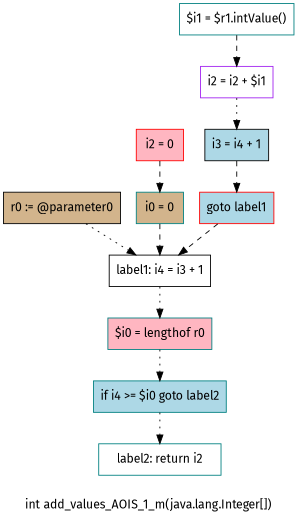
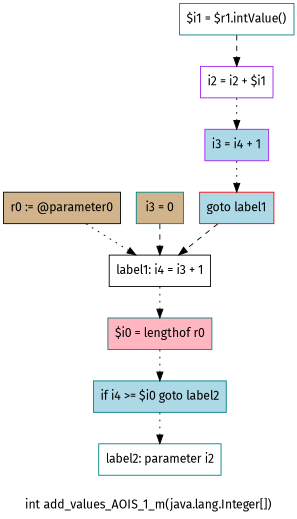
node "i2 = 0": removed
node "i3 = i4 + 1": color black -> purple
edge "i3 = i4 + 1" -> "goto label1": style dashed -> dotted
node "i0 = 0": label "i0 = 0" -> "i3 = 0"
node "label2: return i2": label "label2: return i2" -> "label2: parameter i2"
